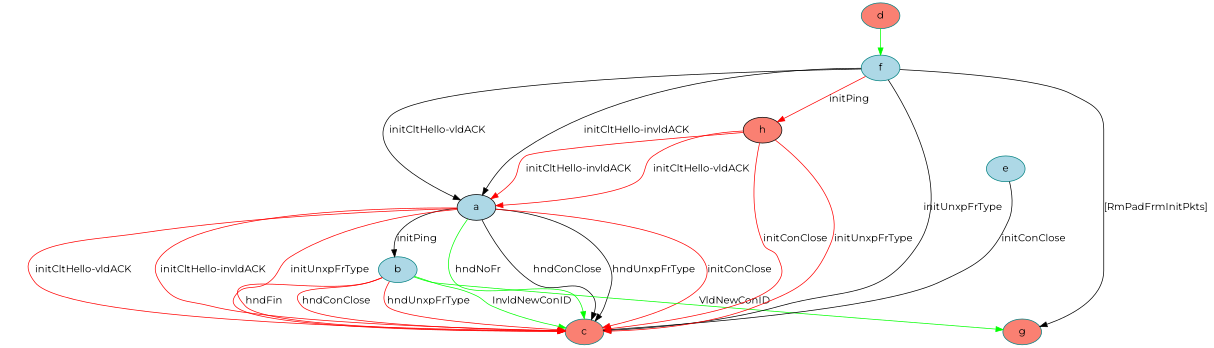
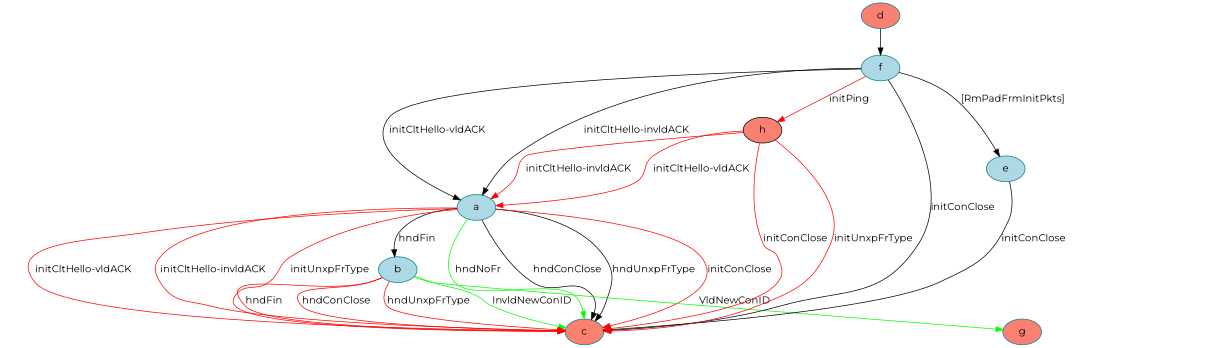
edge "d" -> "f": color green -> black
edge "f" -> "g": now "f" -> "e"
node "a": color black -> teal
edge "f" -> "c": label "initUnxpFrType " -> "initConClose "
edge "a" -> "b": label "initPing " -> "hndFin "
